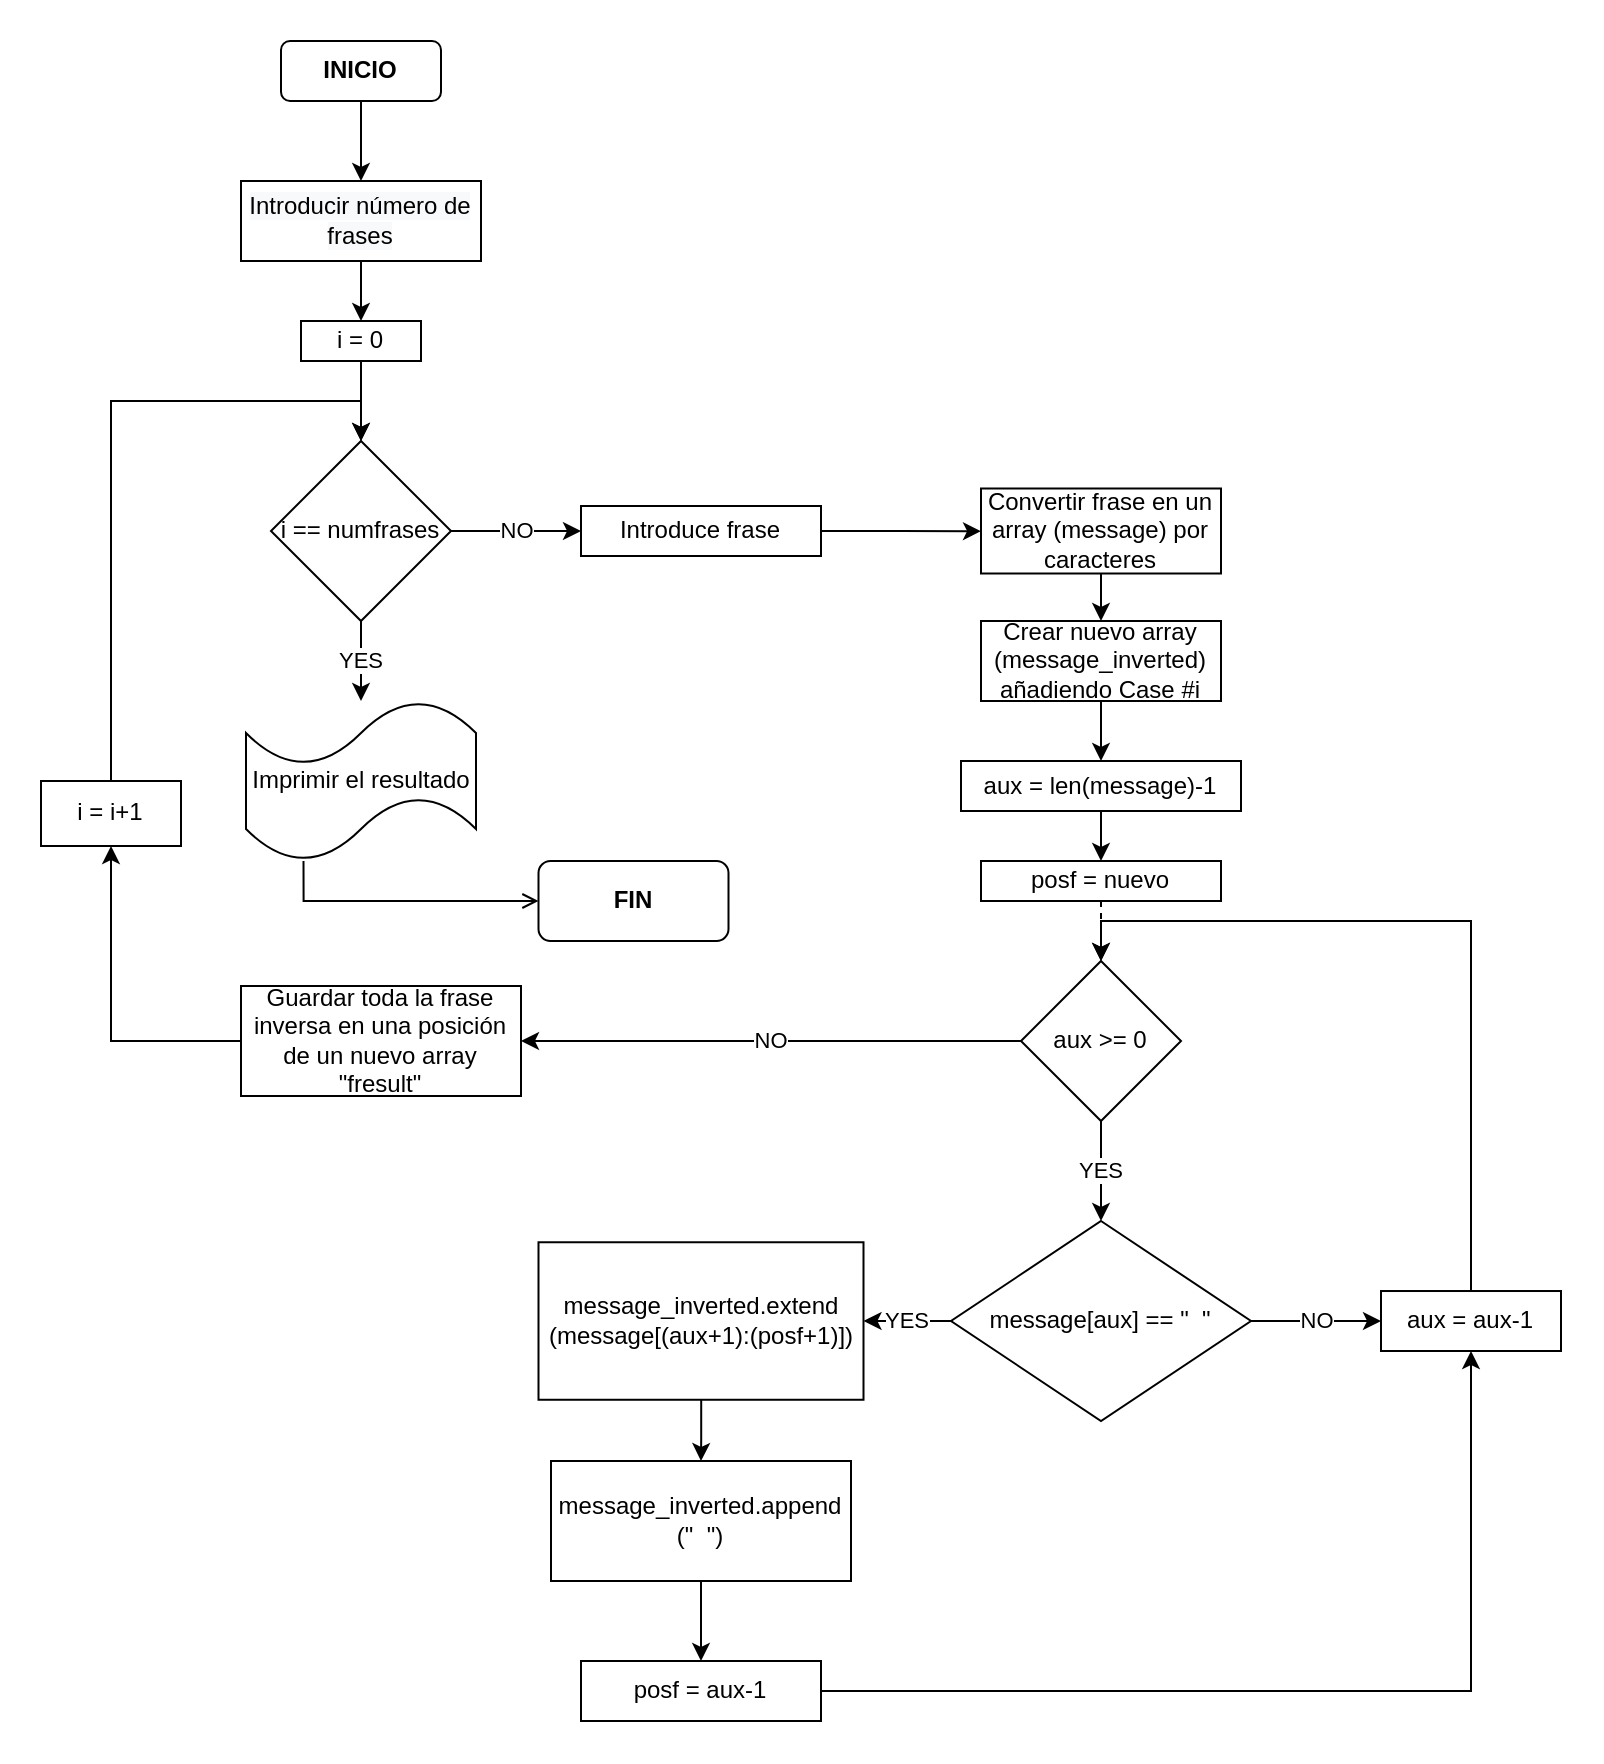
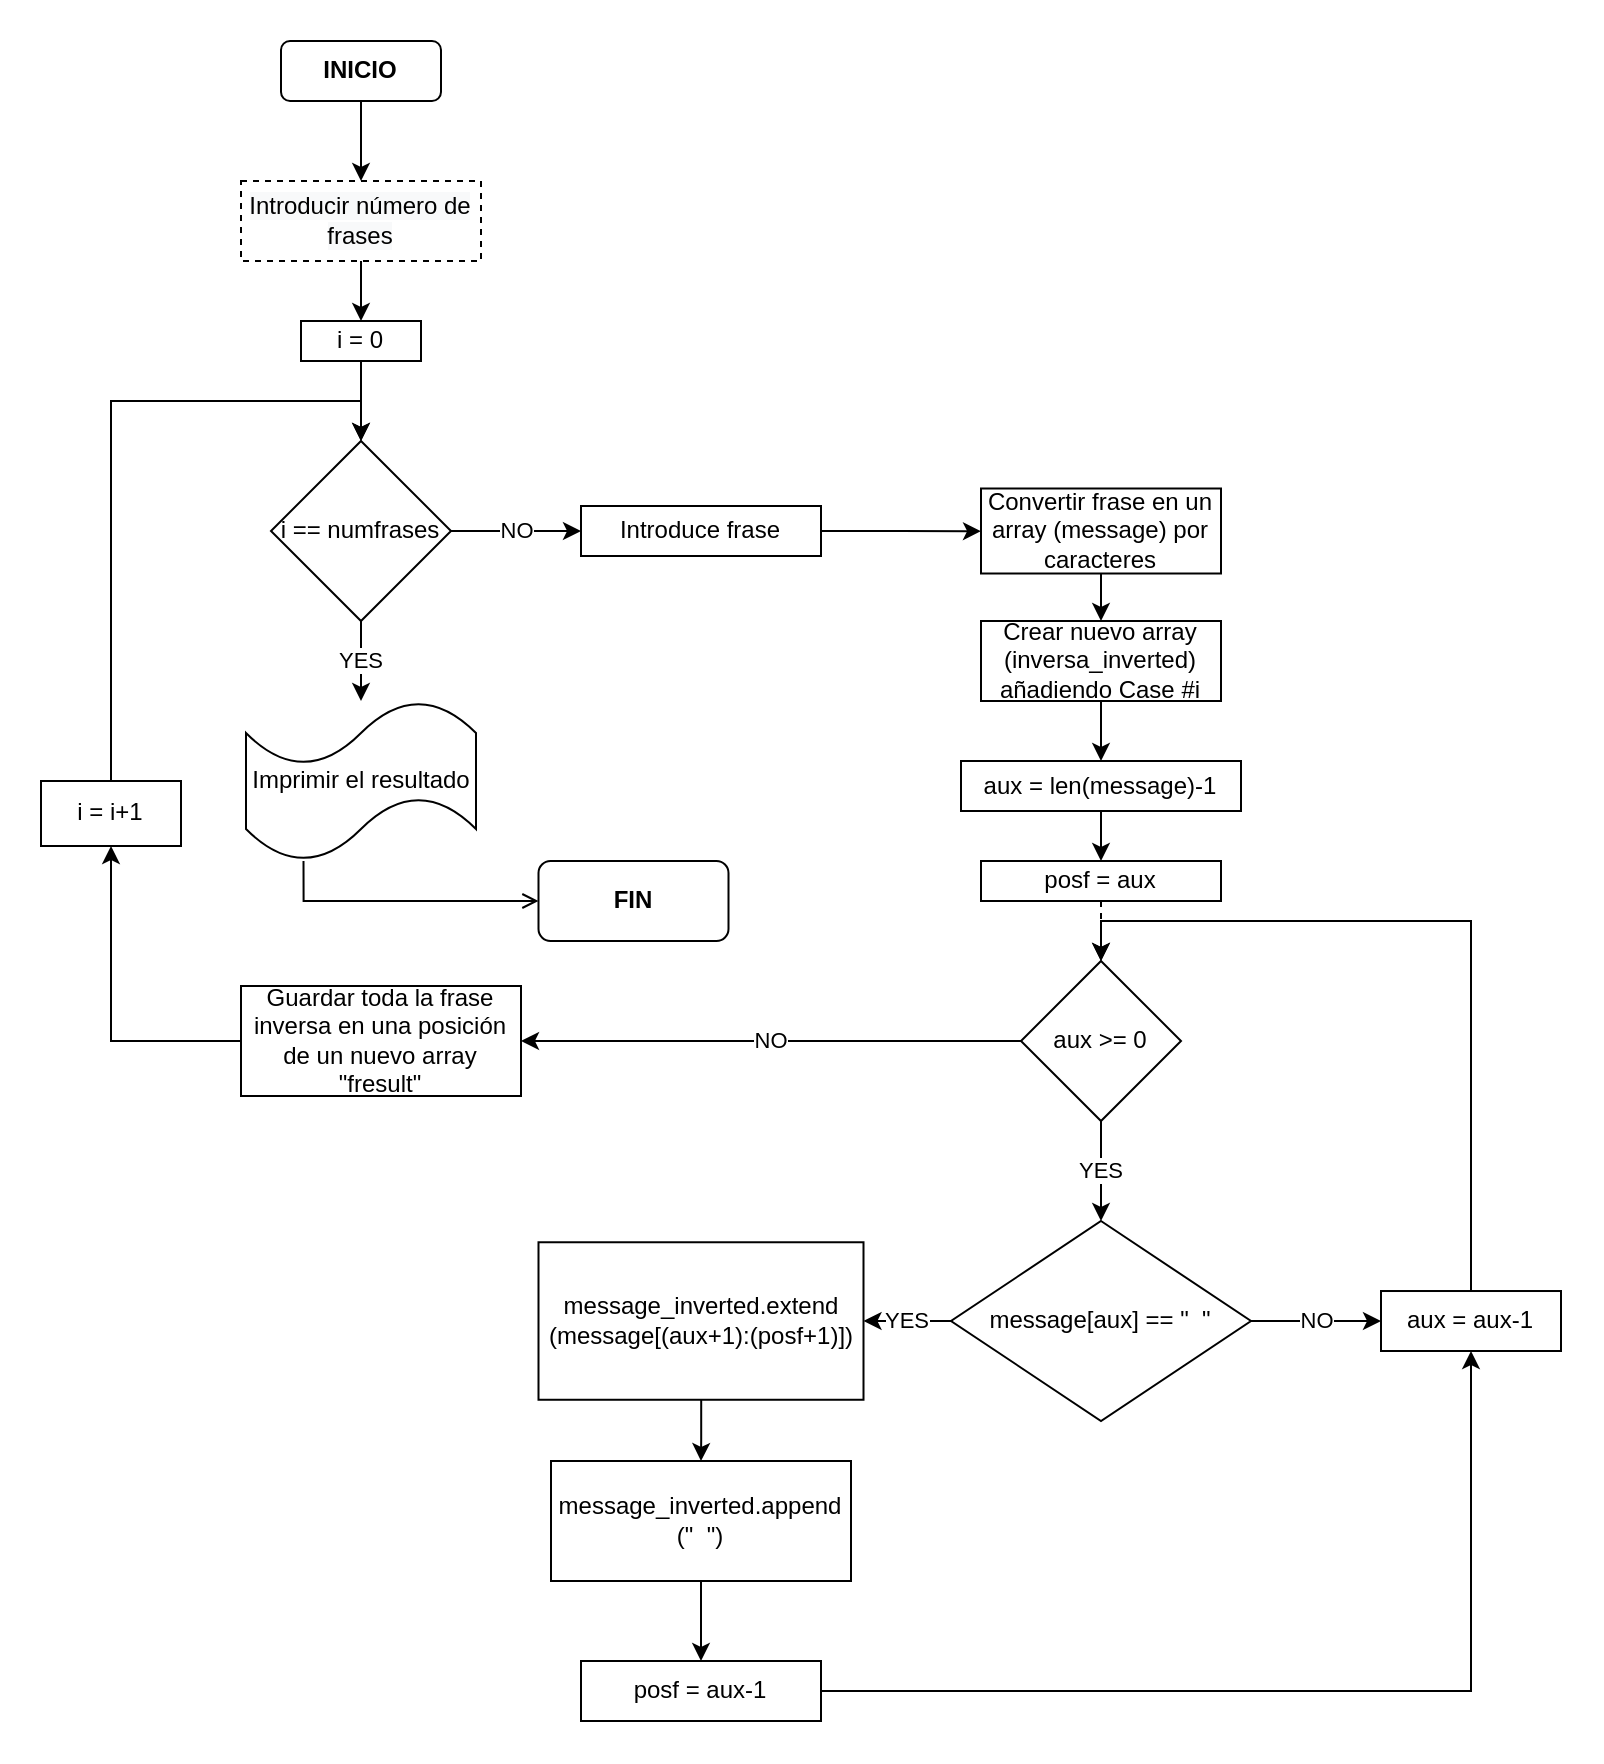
node "Introducir número de frases": style solid -> dashed
node "Crear nuevo array (message_inverted) añadiendo Case #i": label "Crear nuevo array (message_inverted) añadiendo Case #i" -> "Crear nuevo array (inversa_inverted) añadiendo Case #i"
node "posf = nuevo": label "posf = nuevo" -> "posf = aux"
